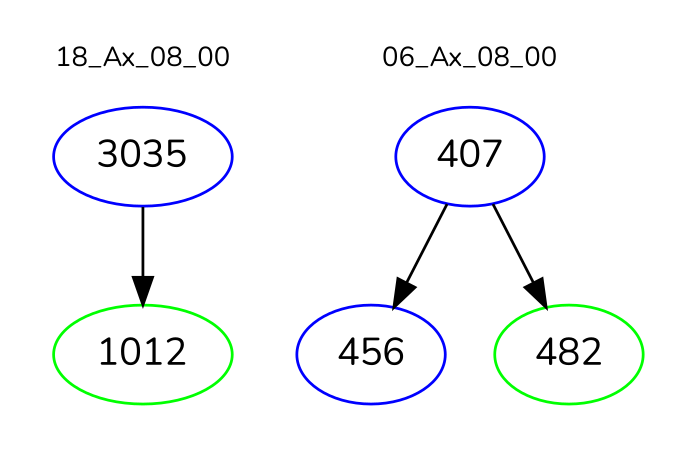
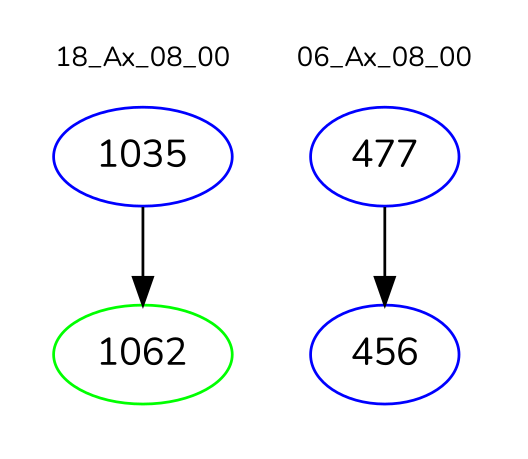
node "3035": label "3035" -> "1035"
node "407": label "407" -> "477"
node "1012": label "1012" -> "1062"
node "482": removed
